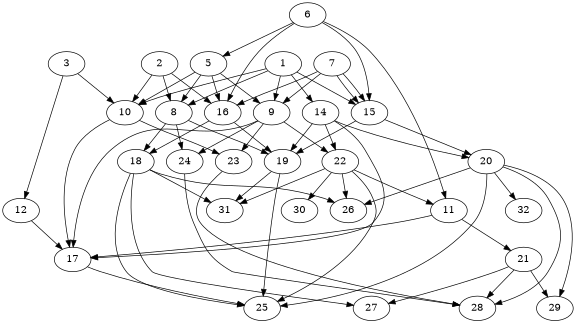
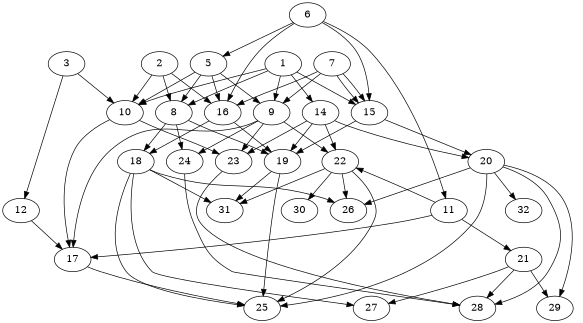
edge "22" -> "11": reversed
edge "14" -> "17": now "14" -> "23"
